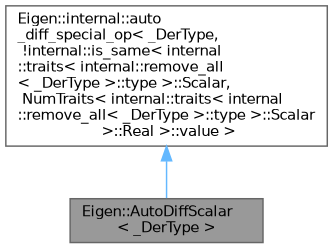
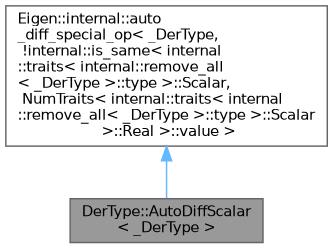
node "Eigen::AutoDiffScalar < _DerType >": label "Eigen::AutoDiffScalar < _DerType >" -> "DerType::AutoDiffScalar < _DerType >"
